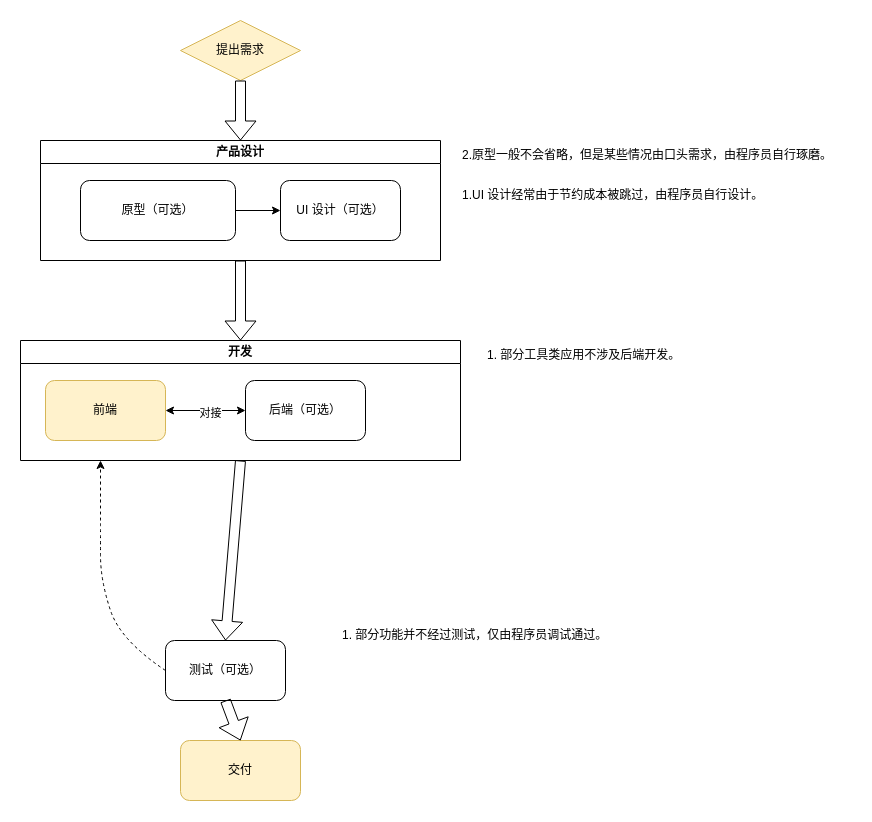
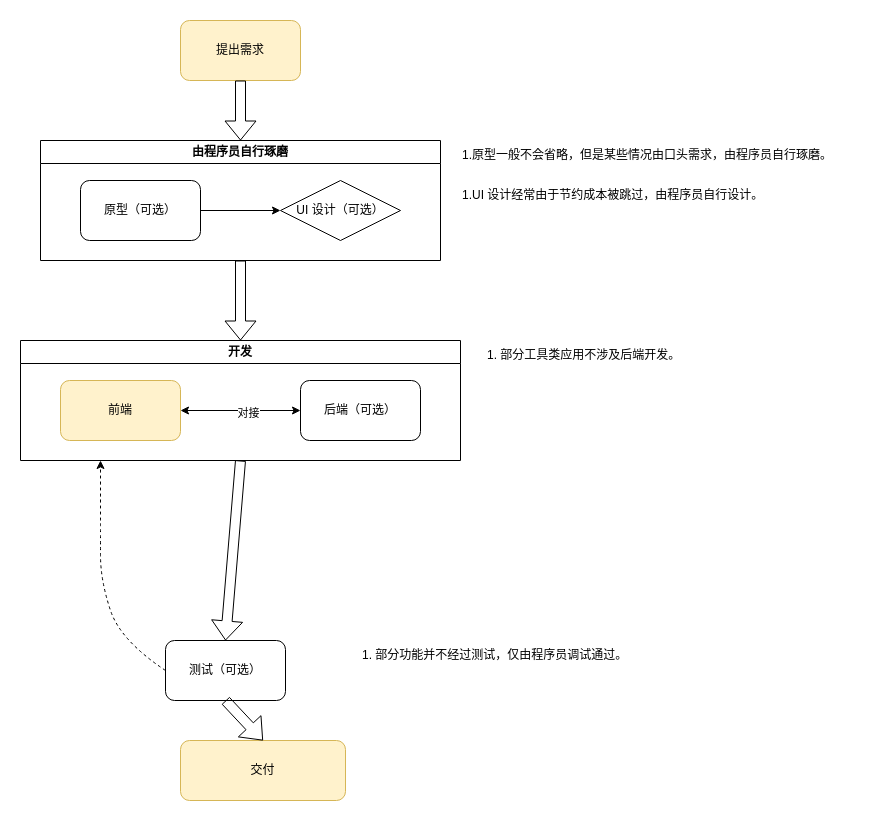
node "提出需求": shape diamond -> rounded rectangle
node "产品设计": label "产品设计" -> "由程序员自行琢磨"
node "2.原型一般不会省略，但是某些情况由口头需求，由程序员自行琢磨。": label "2.原型一般不会省略，但是某些情况由口头需求，由程序员自行琢磨。" -> "1.原型一般不会省略，但是某些情况由口头需求，由程序员自行琢磨。"
node "原型（可选）": size 155x60 -> 120x60
node "UI 设计（可选）": shape rounded rectangle -> diamond
node "前端": moved (106, 411) -> (121, 411)
node "后端（可选）": moved (306, 411) -> (361, 411)
node "1. 部分功能并不经过测试，仅由程序员调试通过。": moved (481, 636) -> (501, 656)
node "交付": size 120x60 -> 165x60
